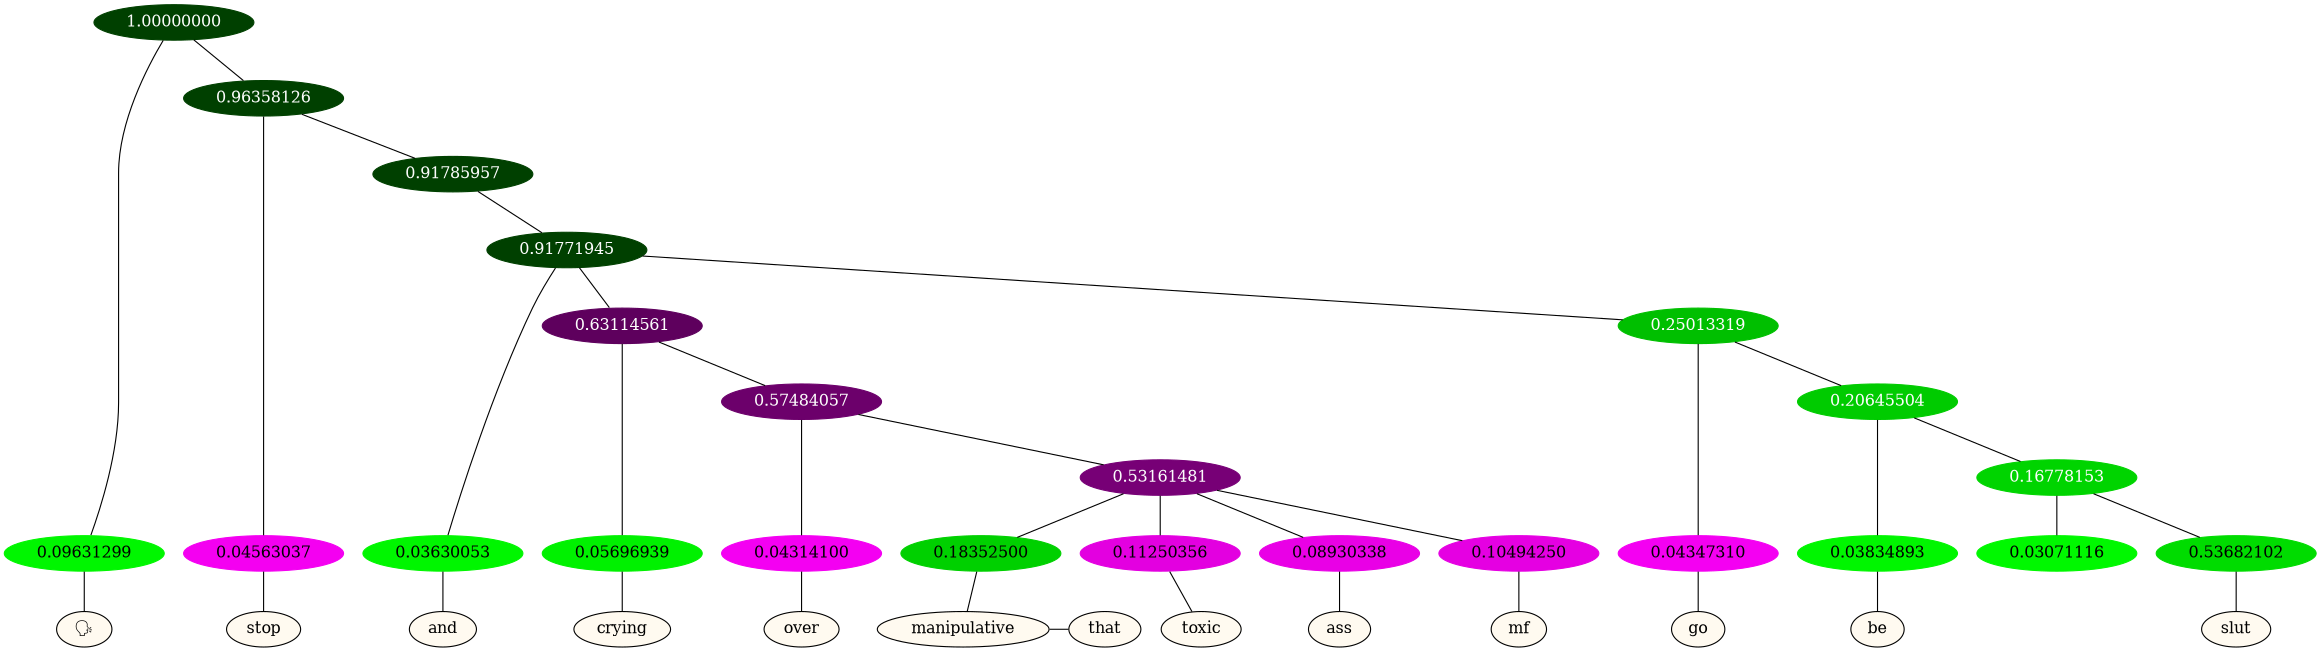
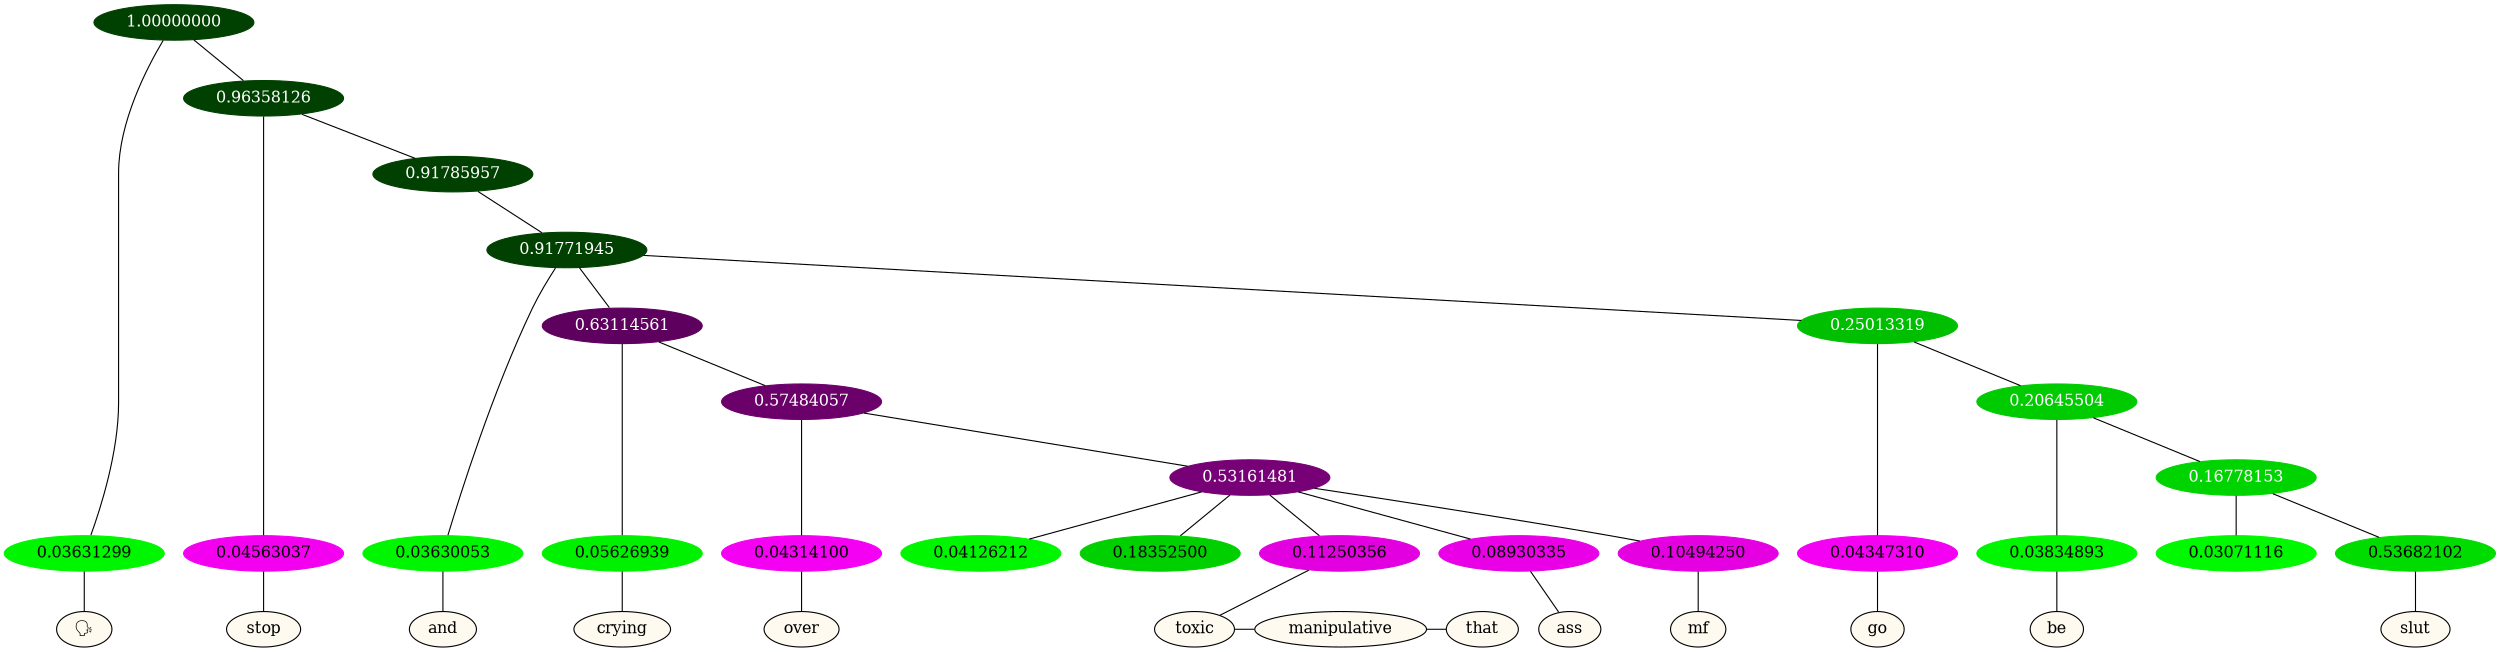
node "0.09631299": label "0.09631299" -> "0.03631299"
node "0.05696939": label "0.05696939" -> "0.05626939"
node "0.04126212": added
node "0.08930338": label "0.08930338" -> "0.08930335"
edge "0.18352500" -- "manipulative": now "toxic" -- "manipulative"
